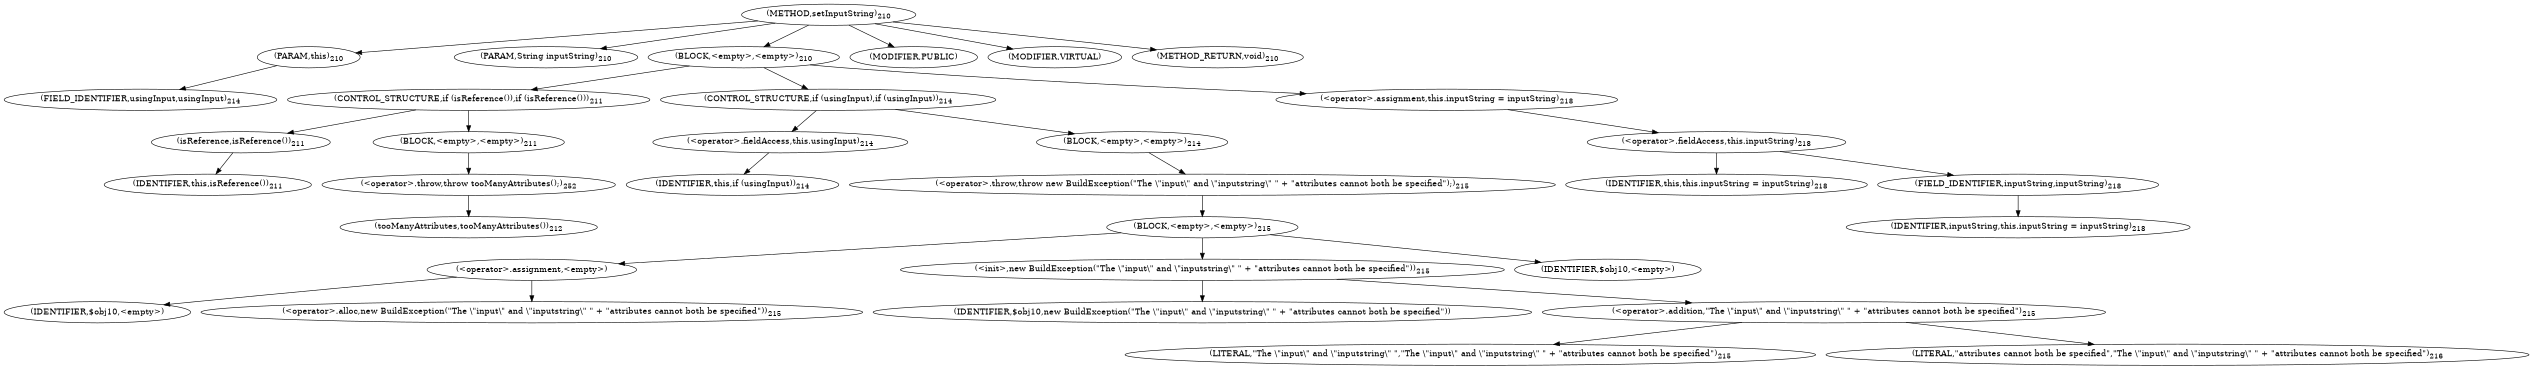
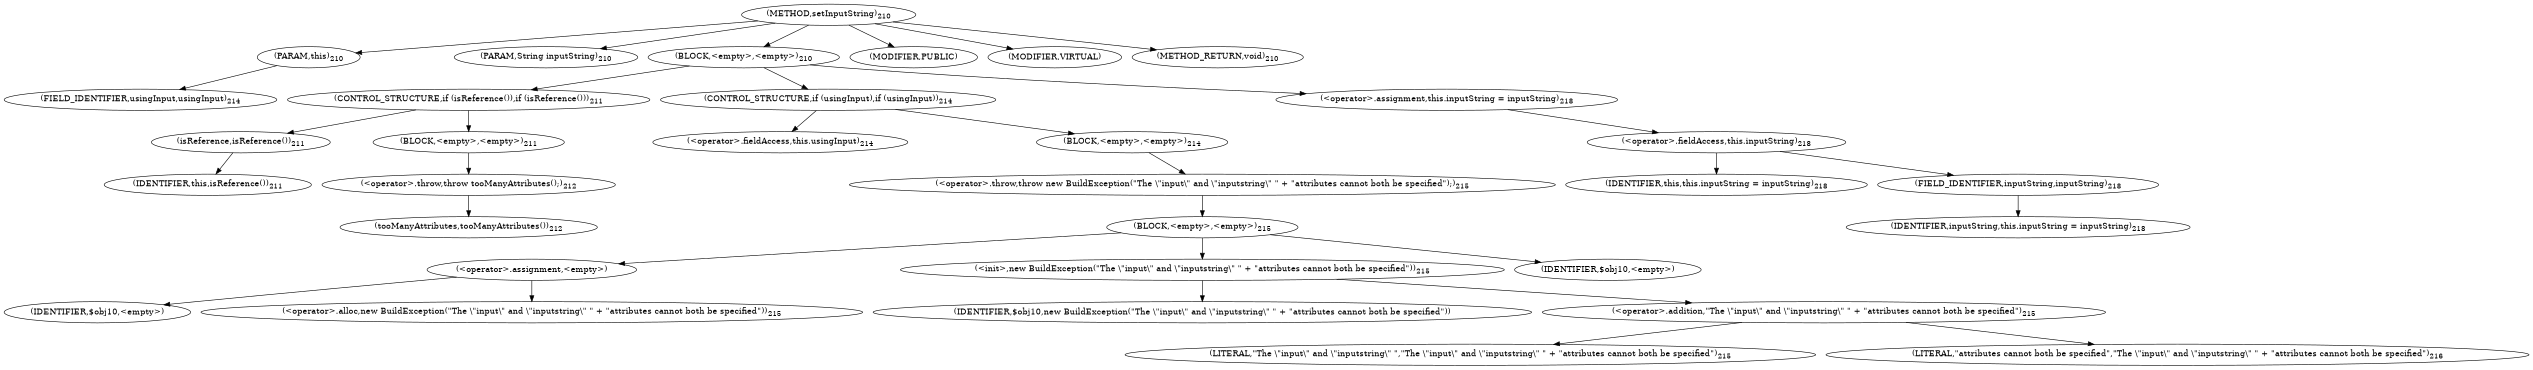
node "(<operator>.throw,throw tooManyAttributes();)": text "252" -> "212"
node "(IDENTIFIER,this,if (usingInput))": removed
